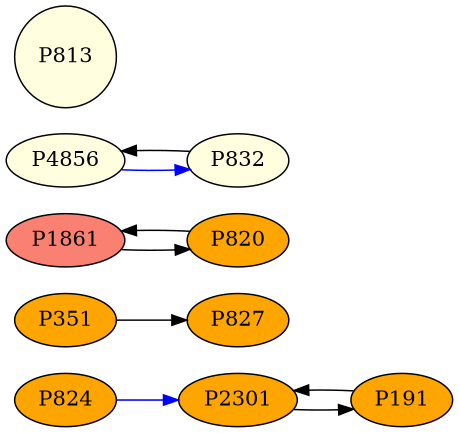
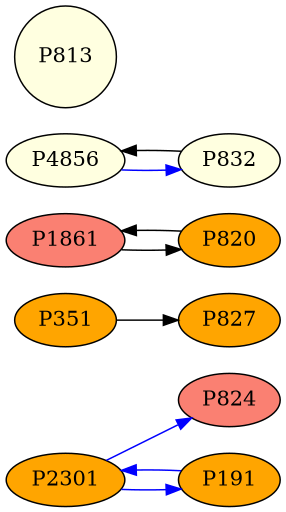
edge "P191" -> "P2301": color black -> blue
node "P824": fillcolor orange -> salmon
edge "P824" -> "P2301": reversed
edge "P2301" -> "P191": color black -> blue
